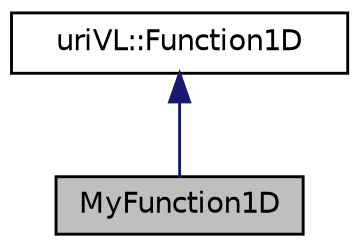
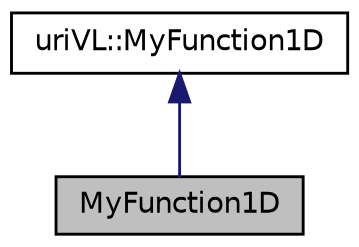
node "uriVL::Function1D": label "uriVL::Function1D" -> "uriVL::MyFunction1D"
